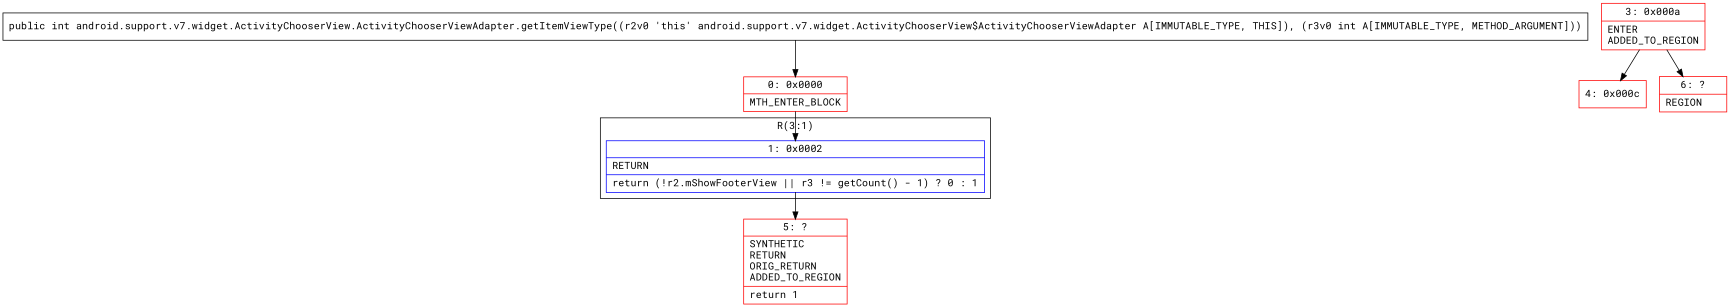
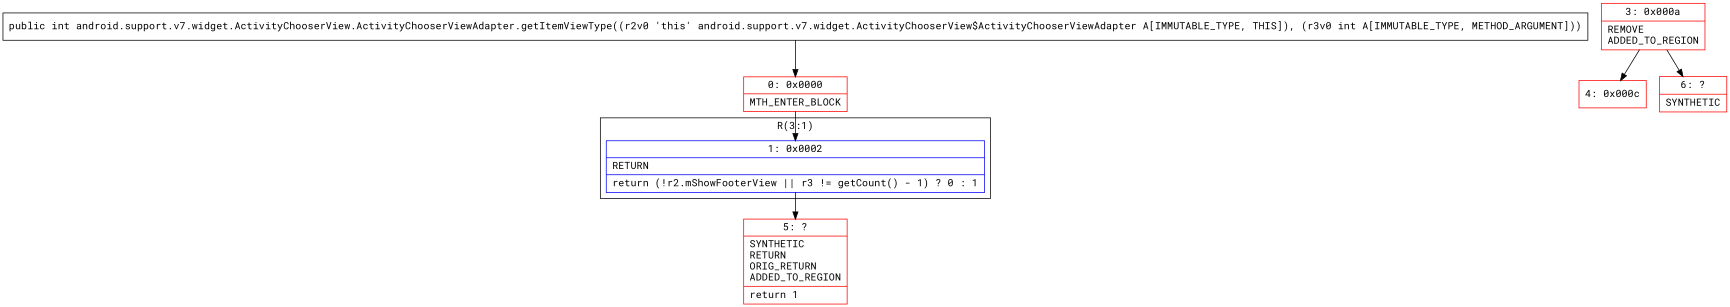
node "3: 0x000a": text "ENTER" -> "REMOVE"
node "6: ?": text "REGION" -> "SYNTHETIC"
